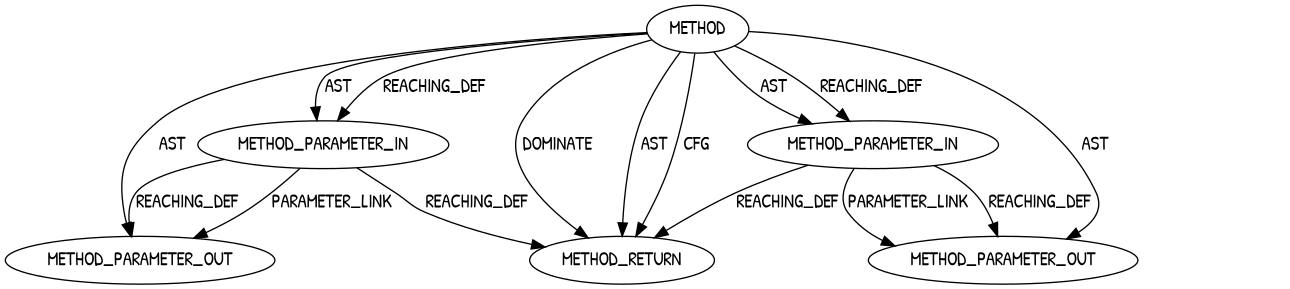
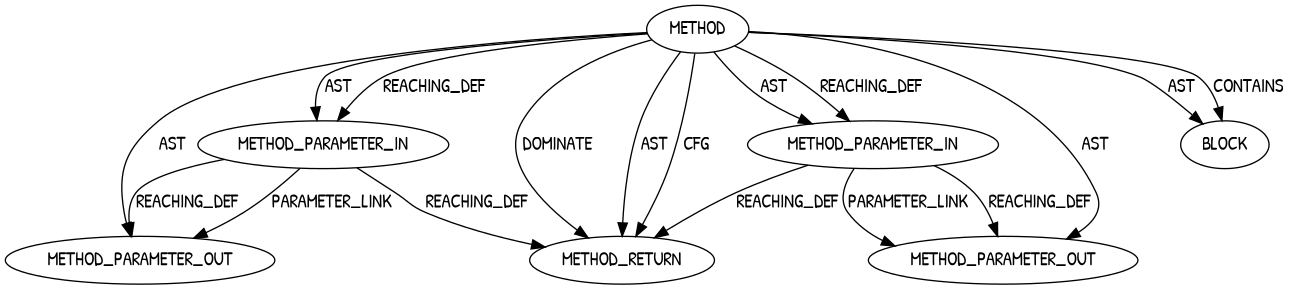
node "BLOCK": added
